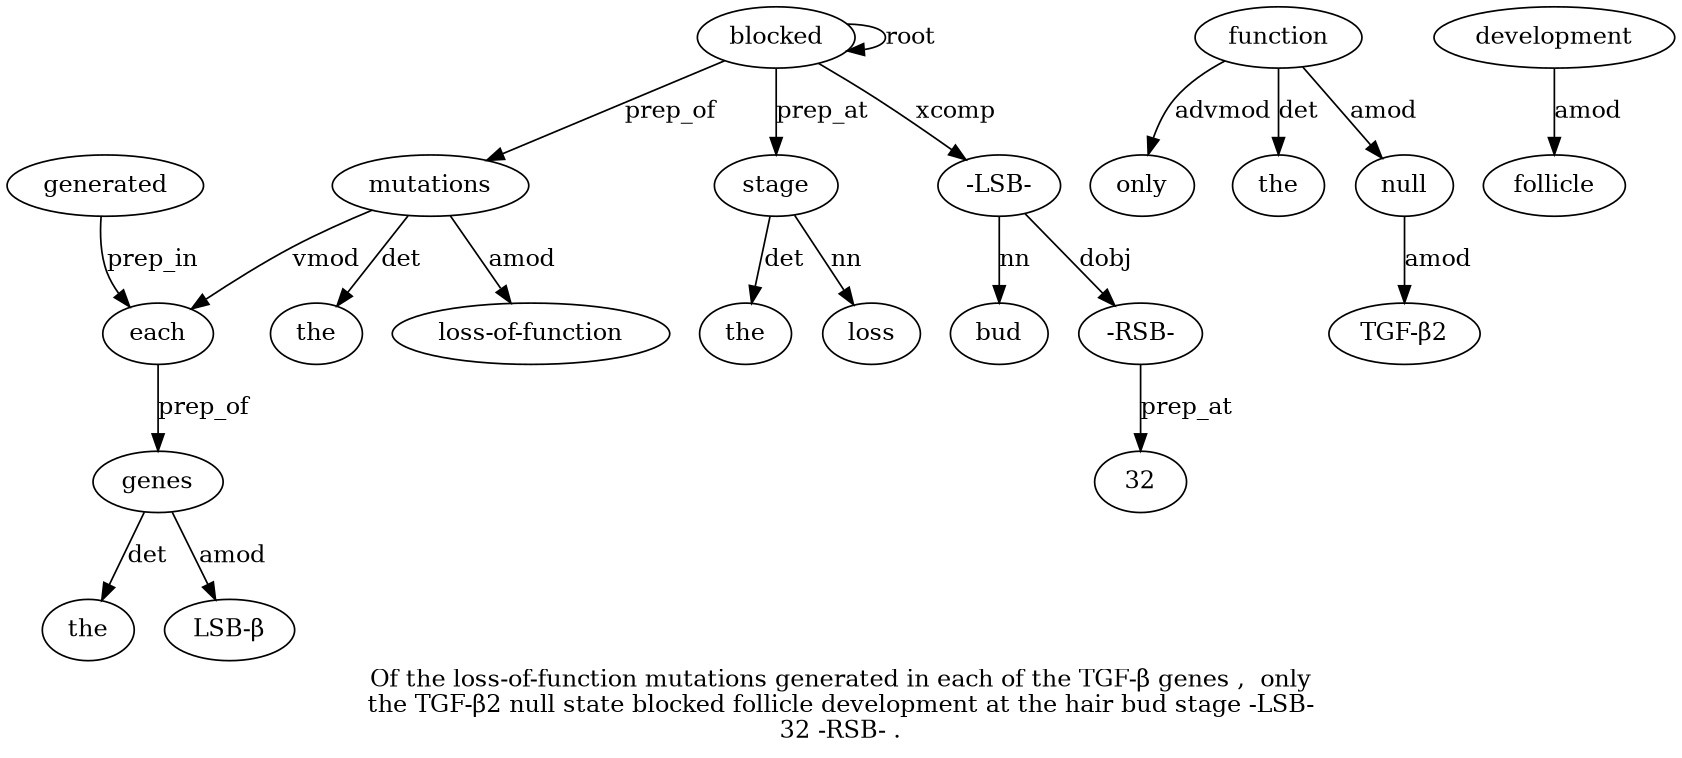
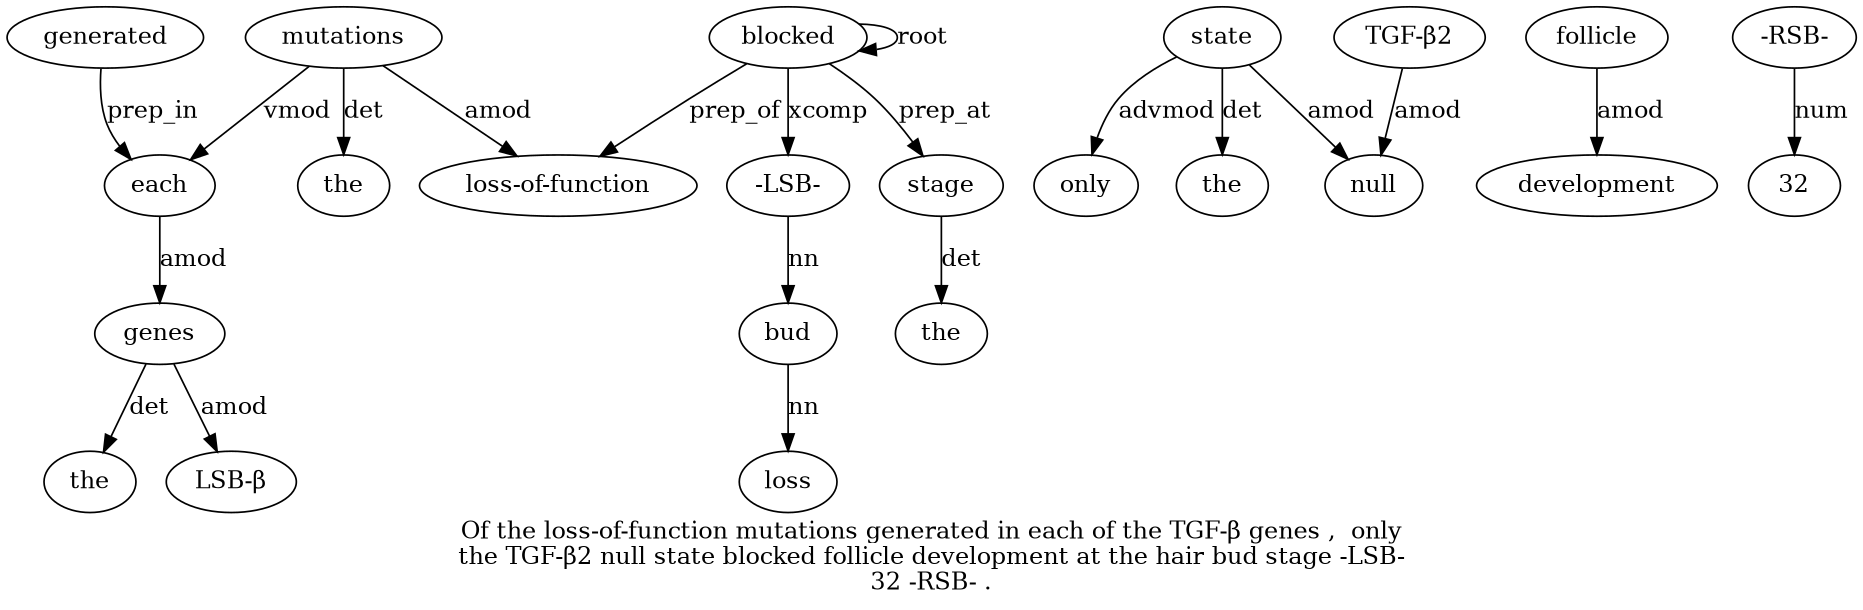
node "function": label "function" -> "state"
edge "development" -> "follicle": reversed
edge "blocked" -> "mutations": now "blocked" -> "loss-of-function"
edge "null" -> "TGF-β2": reversed
edge "stage" -> "loss": now "bud" -> "loss"
edge "-LSB-" -> "-RSB-": removed, label "dobj"
edge "each" -> "genes": label "prep_of" -> "amod"
edge "-RSB-" -> "32": label "prep_at" -> "num"
